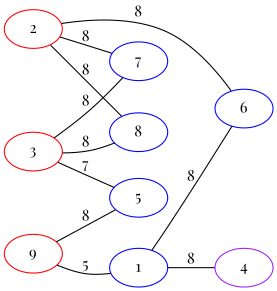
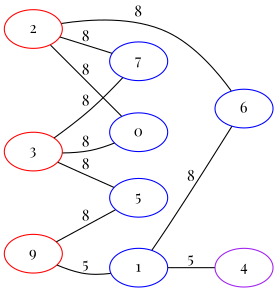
node "8": label "8" -> "0"
edge "3" -- "5": label "7" -> "8"
edge "1" -- "4": label "8" -> "5"
